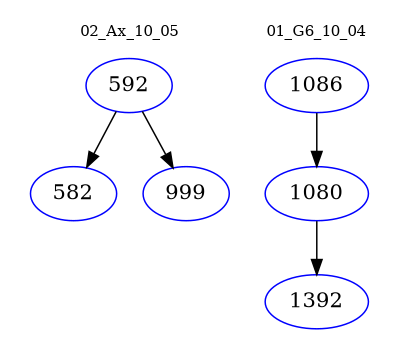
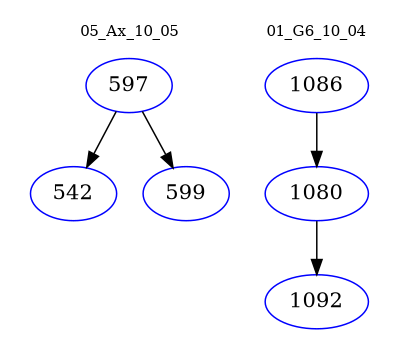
cluster "02_Ax_10_05": label "02_Ax_10_05" -> "05_Ax_10_05"
node "592": label "592" -> "597"
node "582": label "582" -> "542"
node "999": label "999" -> "599"
node "1392": label "1392" -> "1092"
